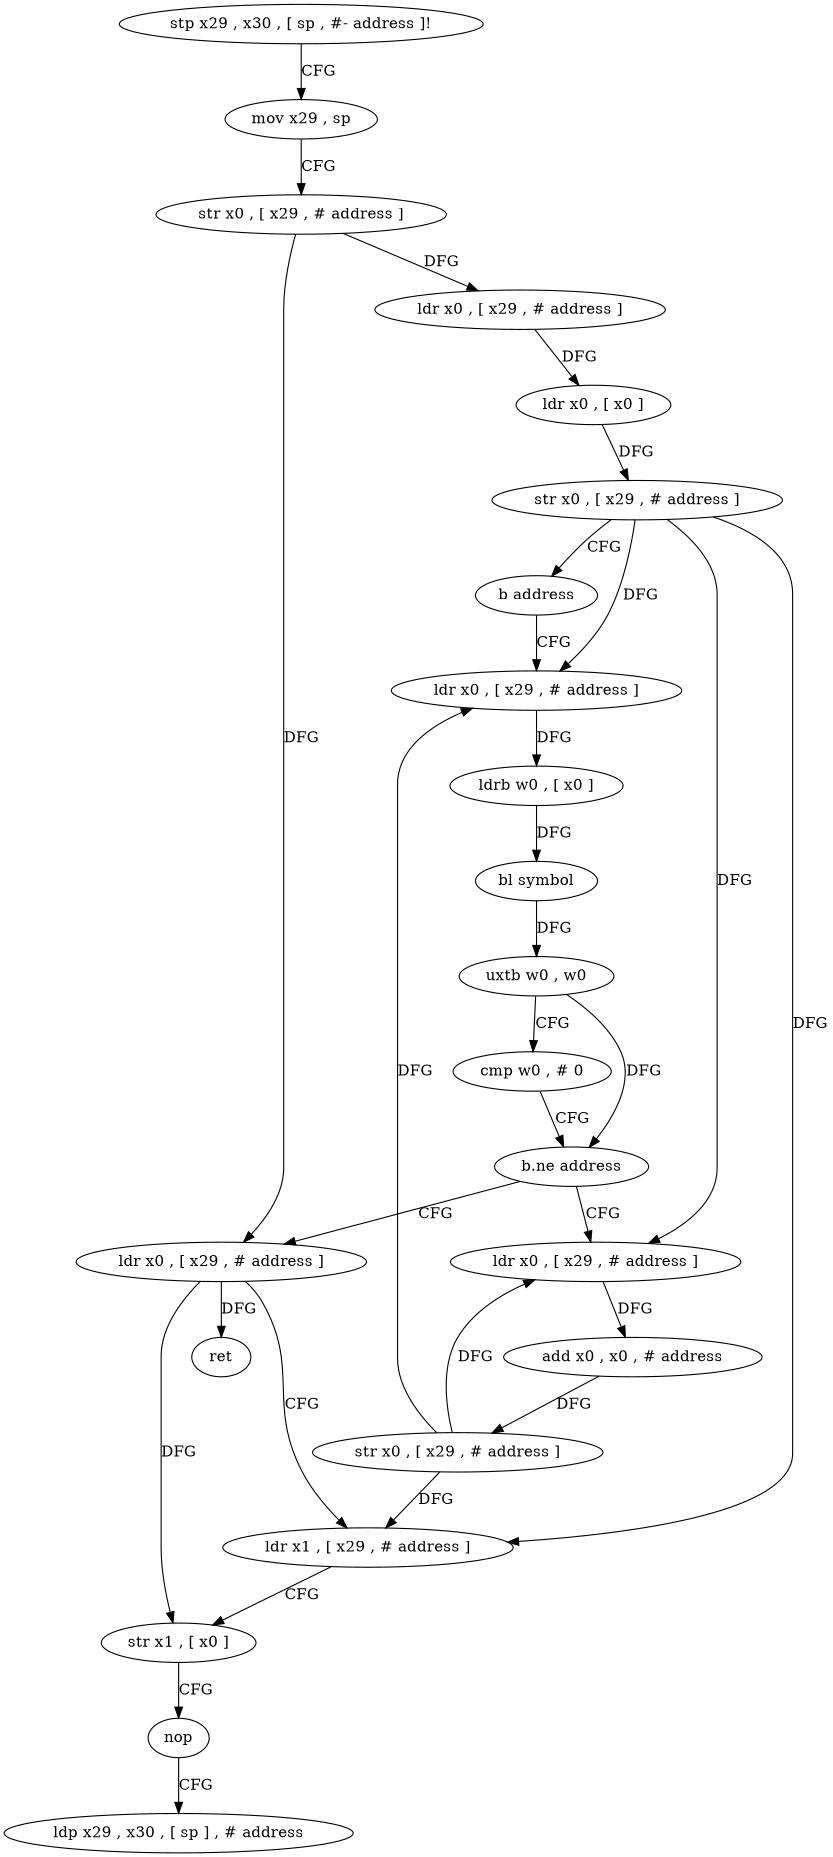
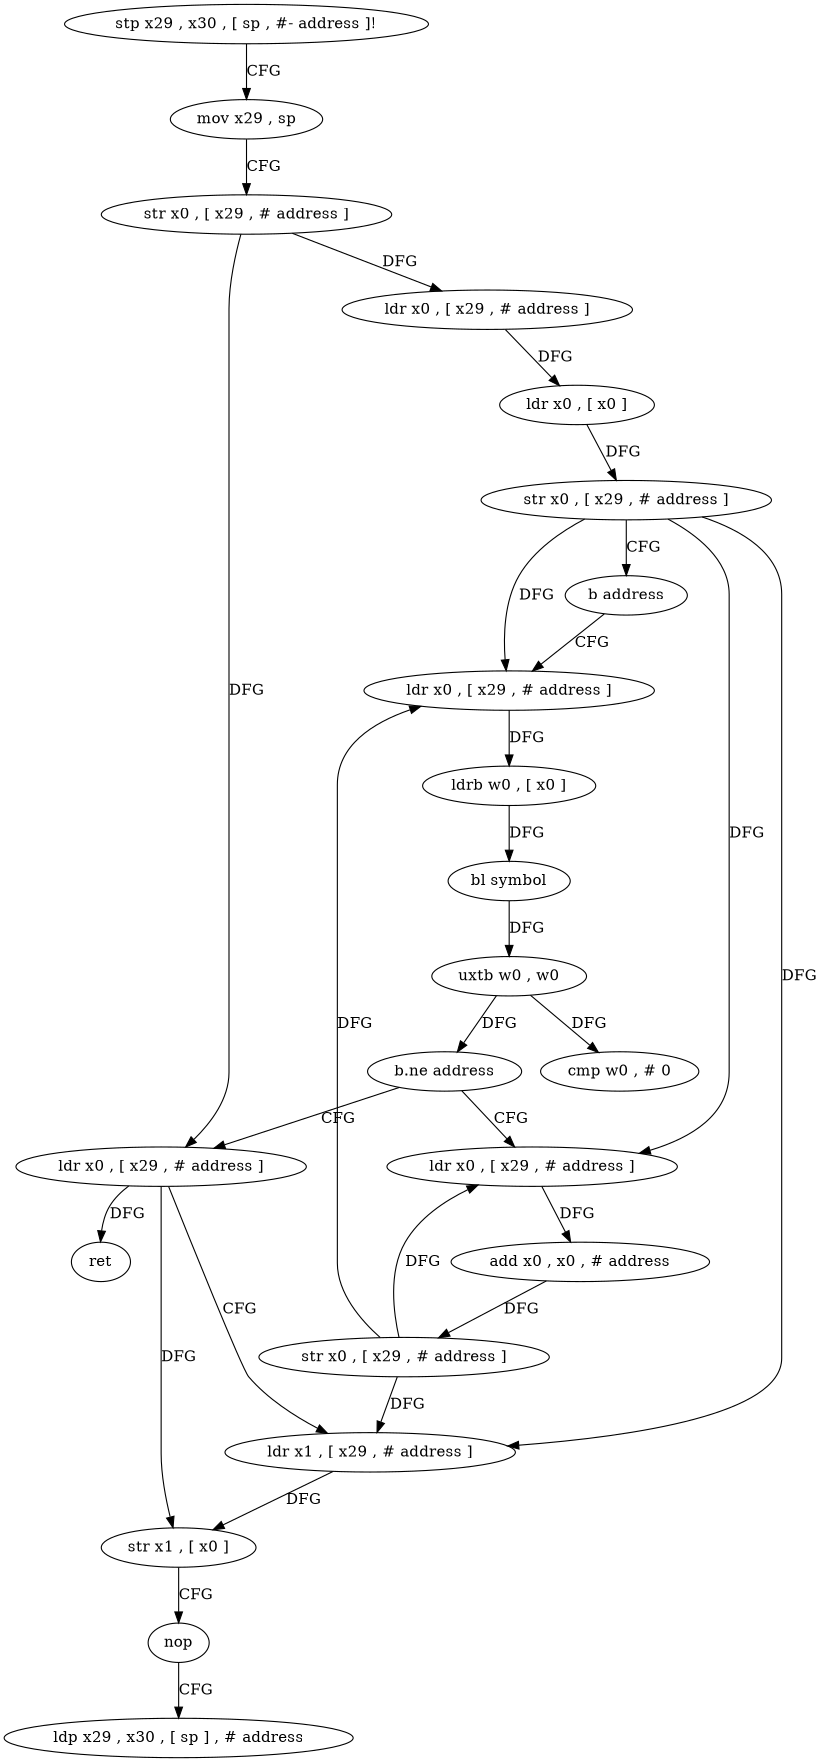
edge "uxtb w0 , w0" -> "cmp w0 , # 0": label "CFG" -> "DFG"
edge "cmp w0 , # 0" -> "b.ne address": removed, label "CFG"
edge "ldr x1 , [ x29 , # address ]" -> "str x1 , [ x0 ]": label "CFG" -> "DFG"
